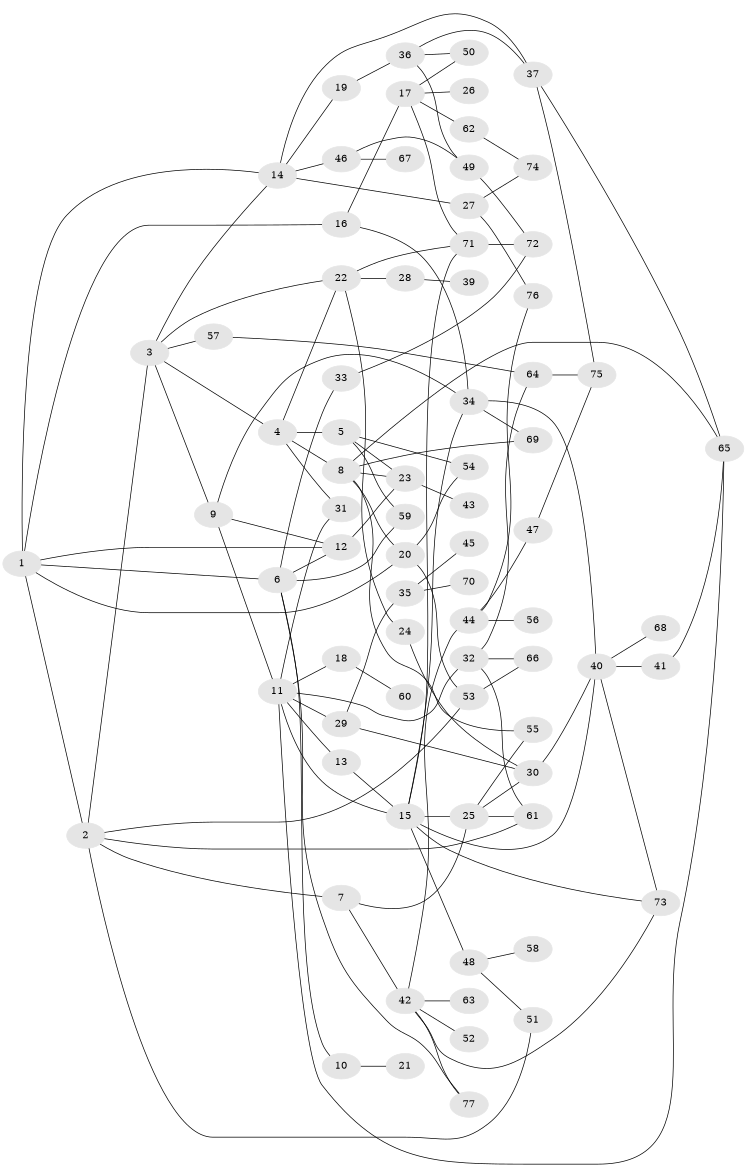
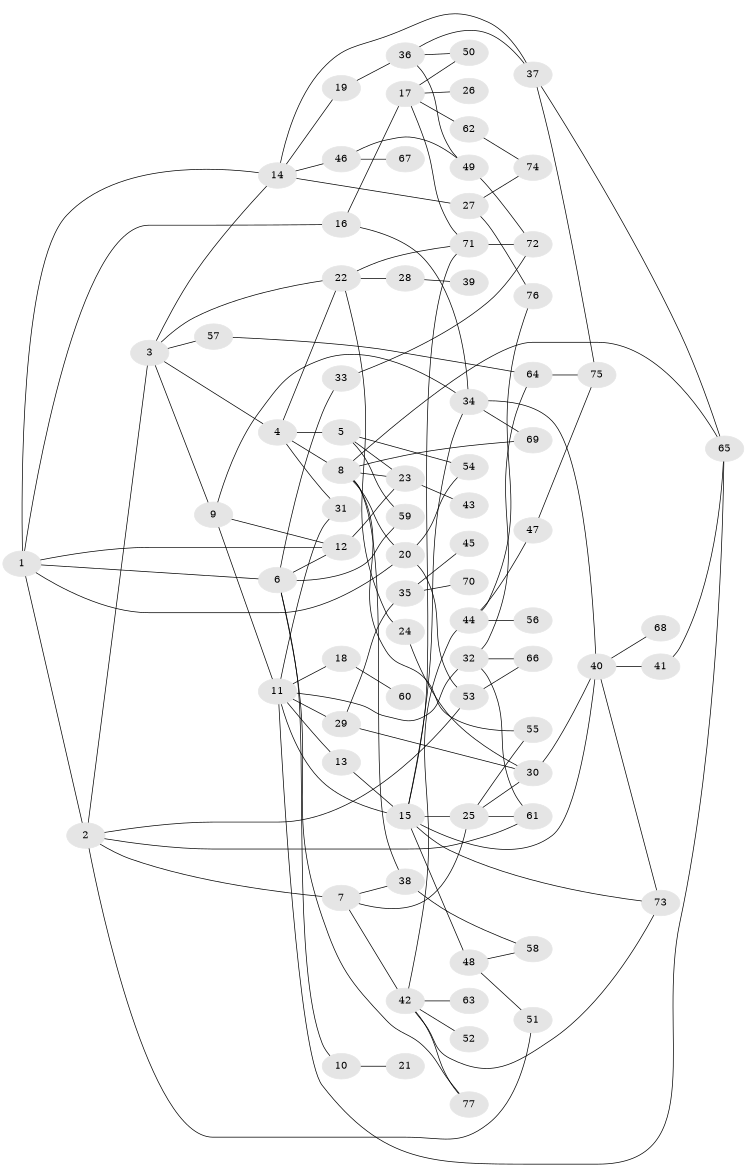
node "38": added
